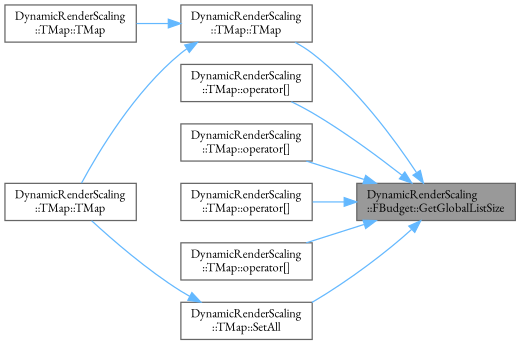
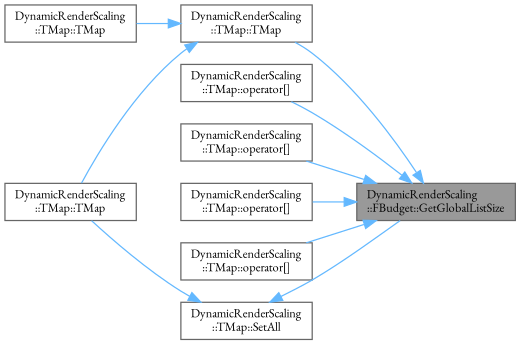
edge "DynamicRenderScaling ::TMap::SetAll" -> "DynamicRenderScaling ::FBudget::GetGlobalListSize": reversed
